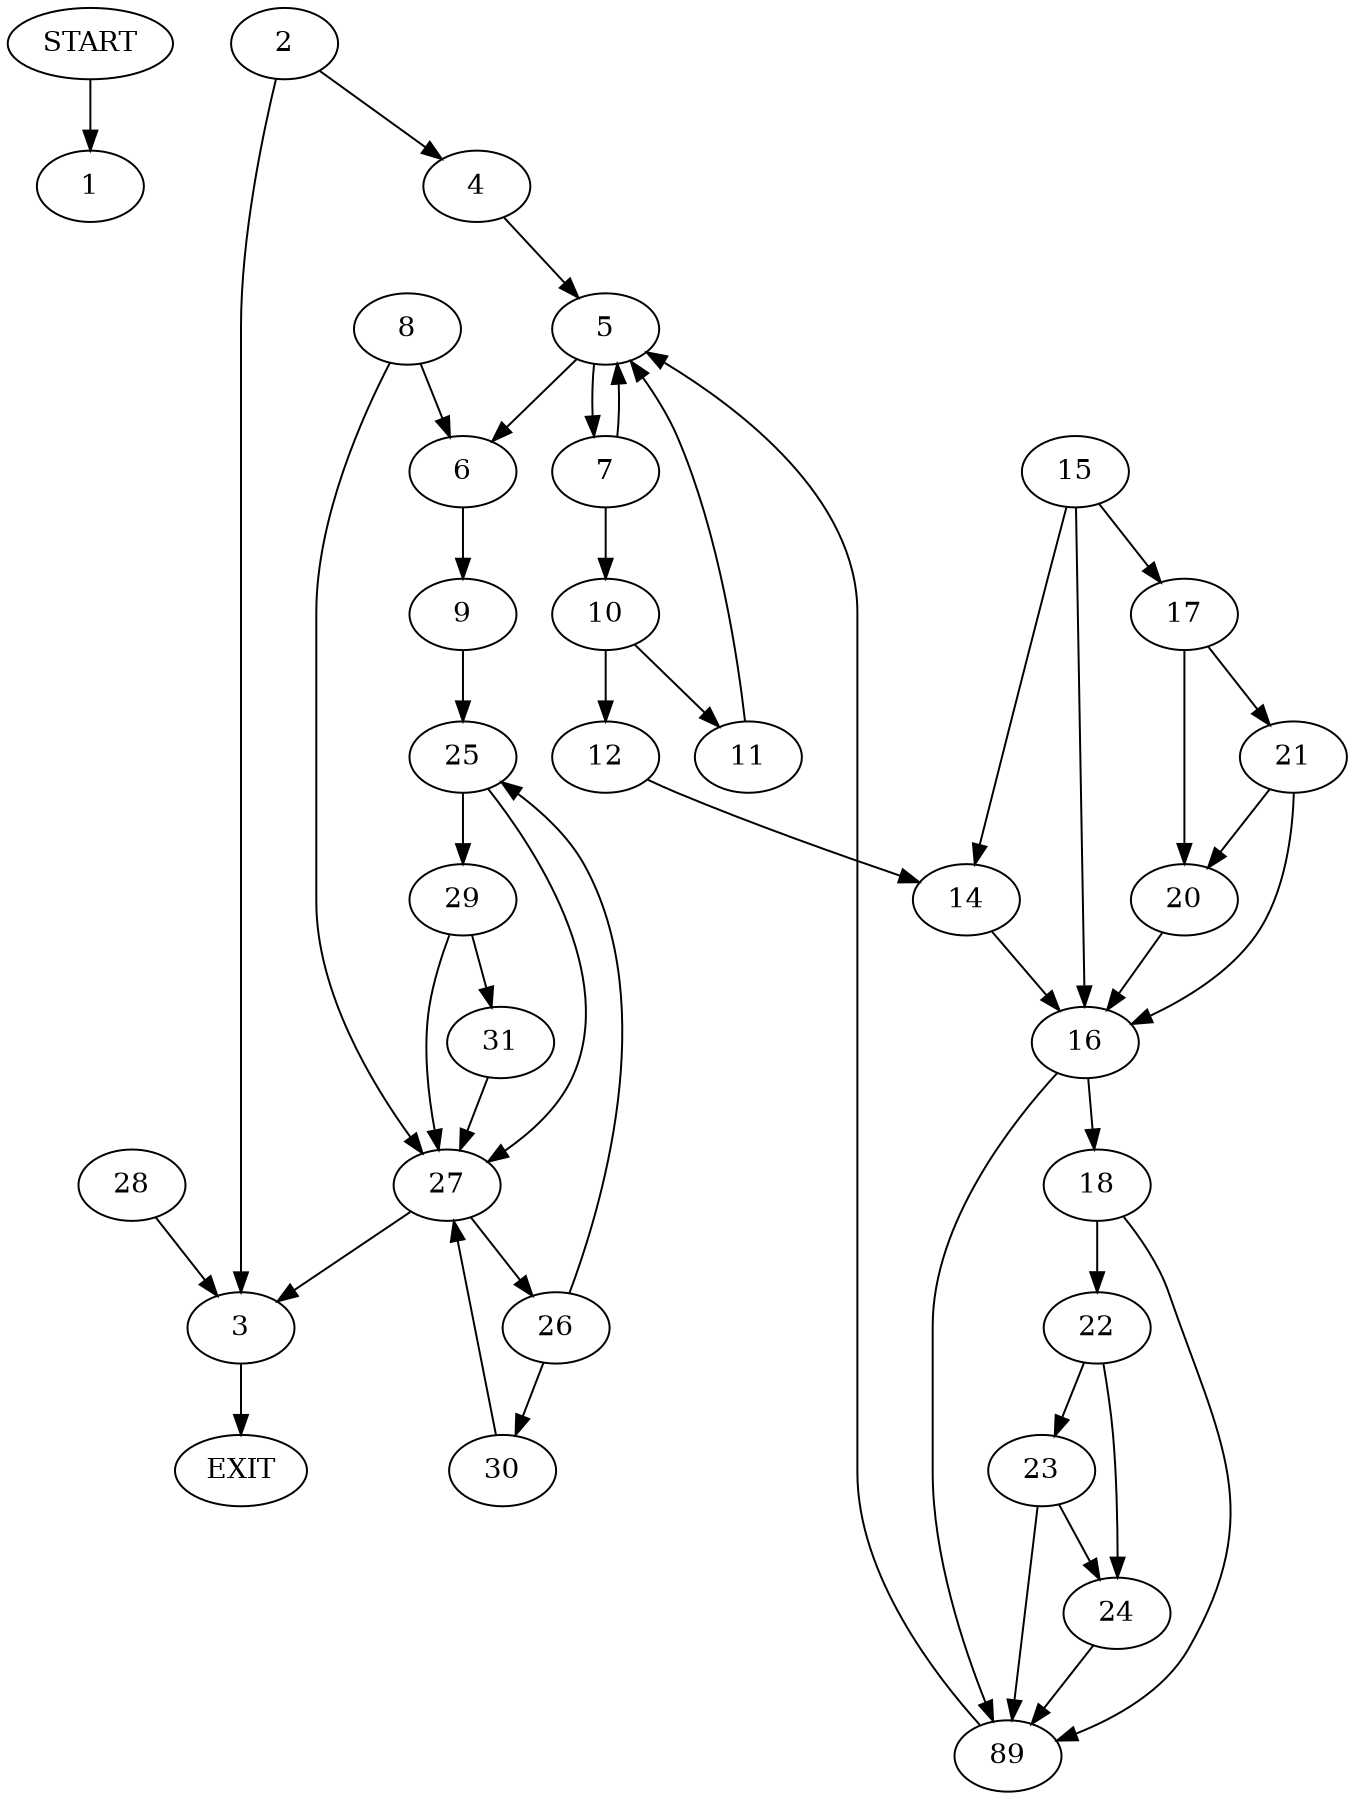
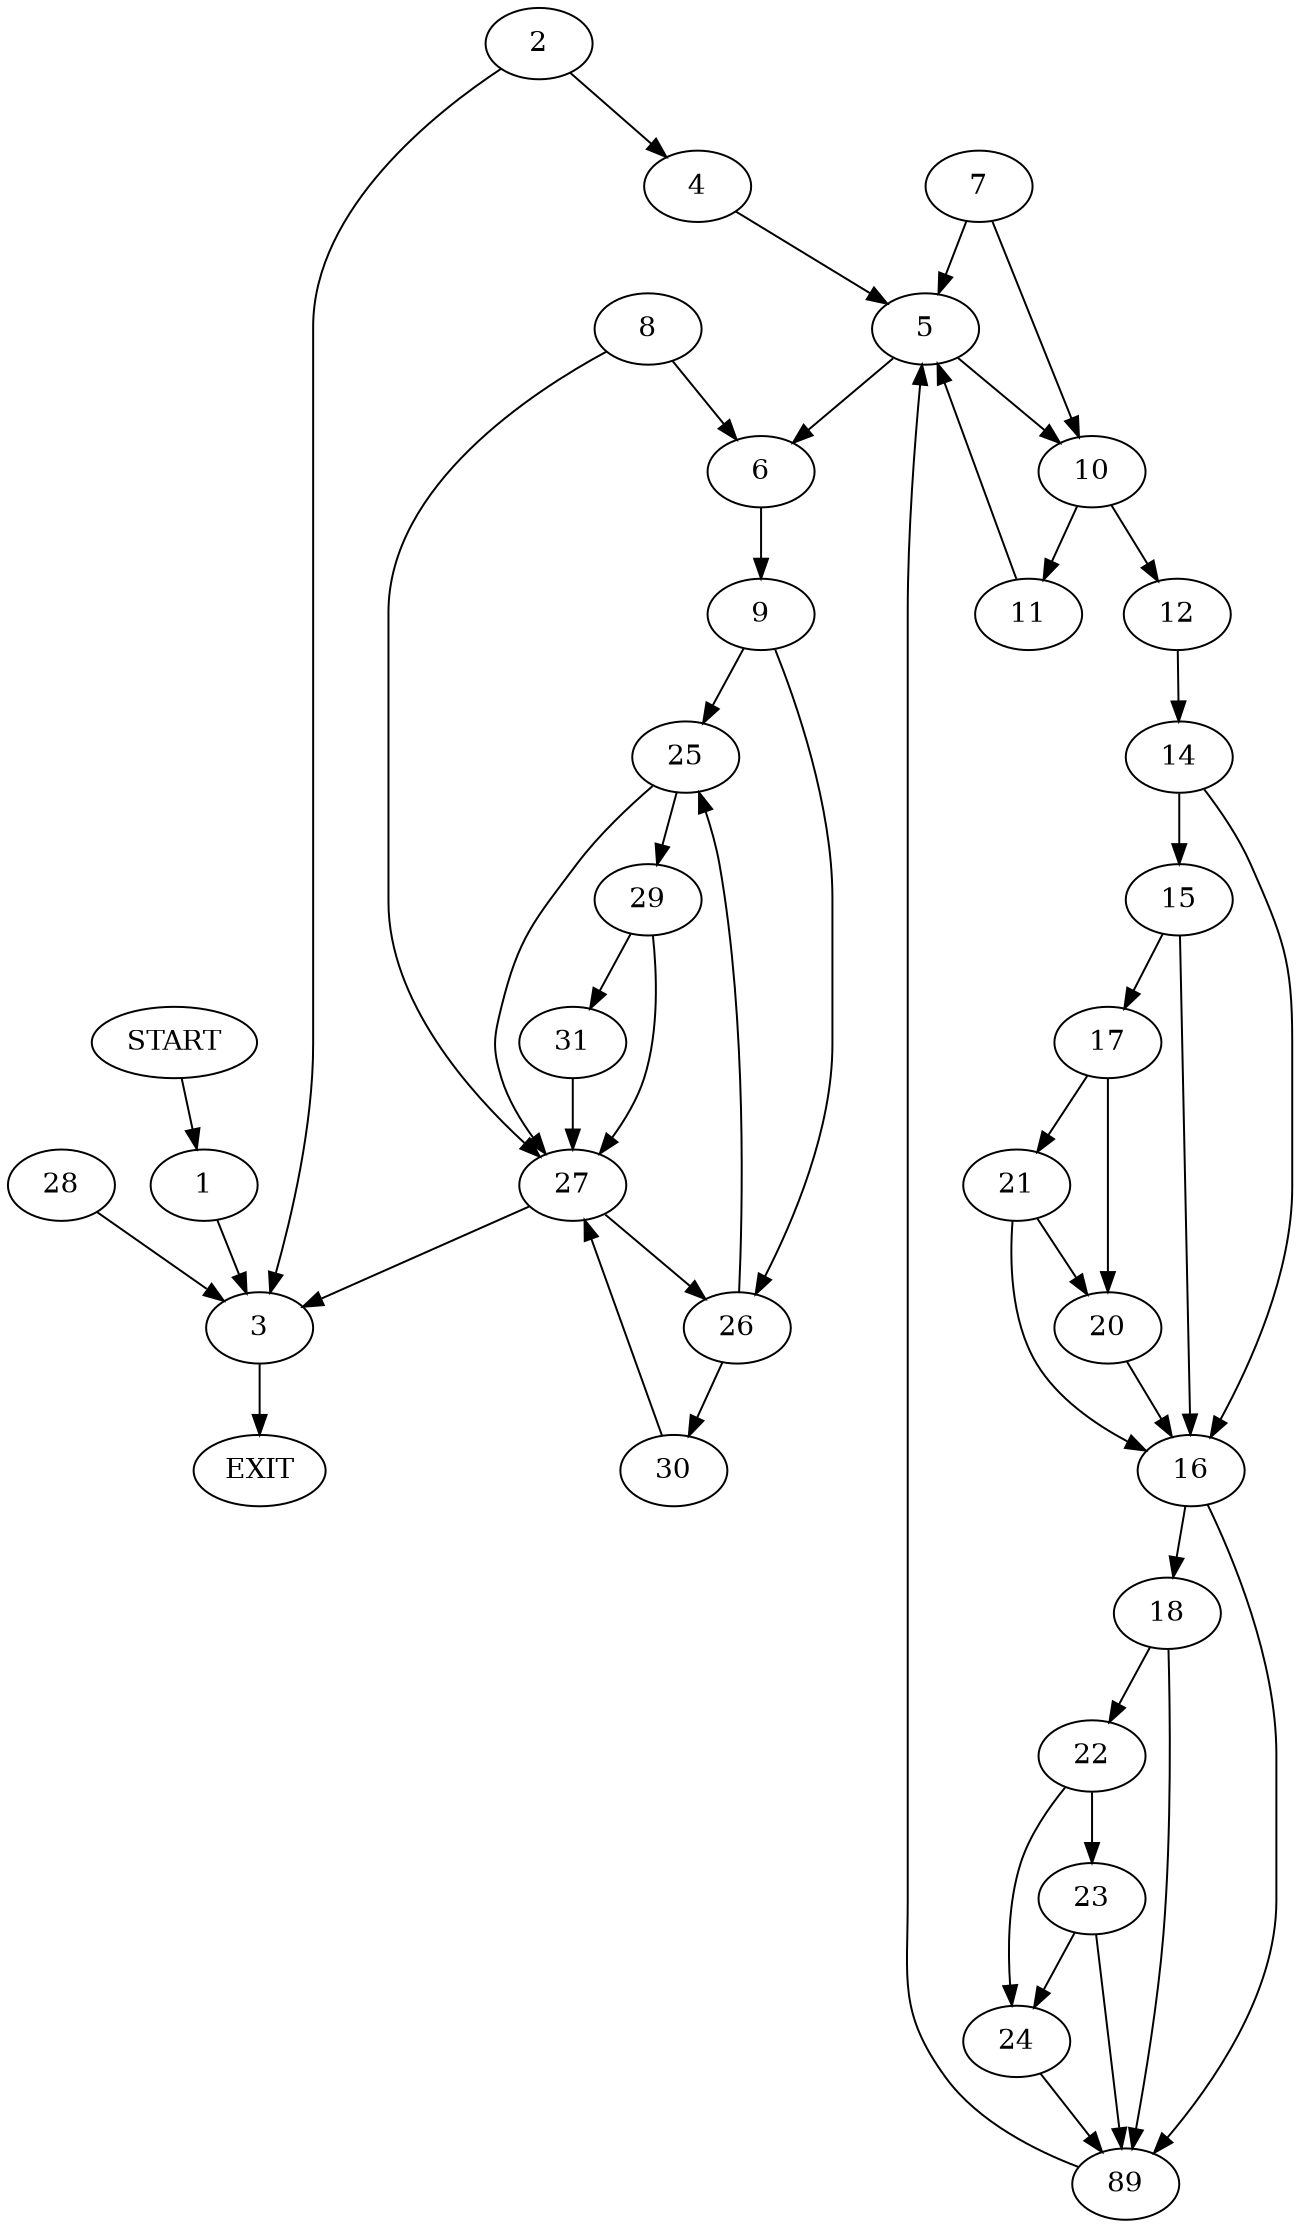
edge "5" -> "7": now "5" -> "10"
edge "15" -> "14": reversed
edge "9" -> "26": added
edge "1" -> "3": added
